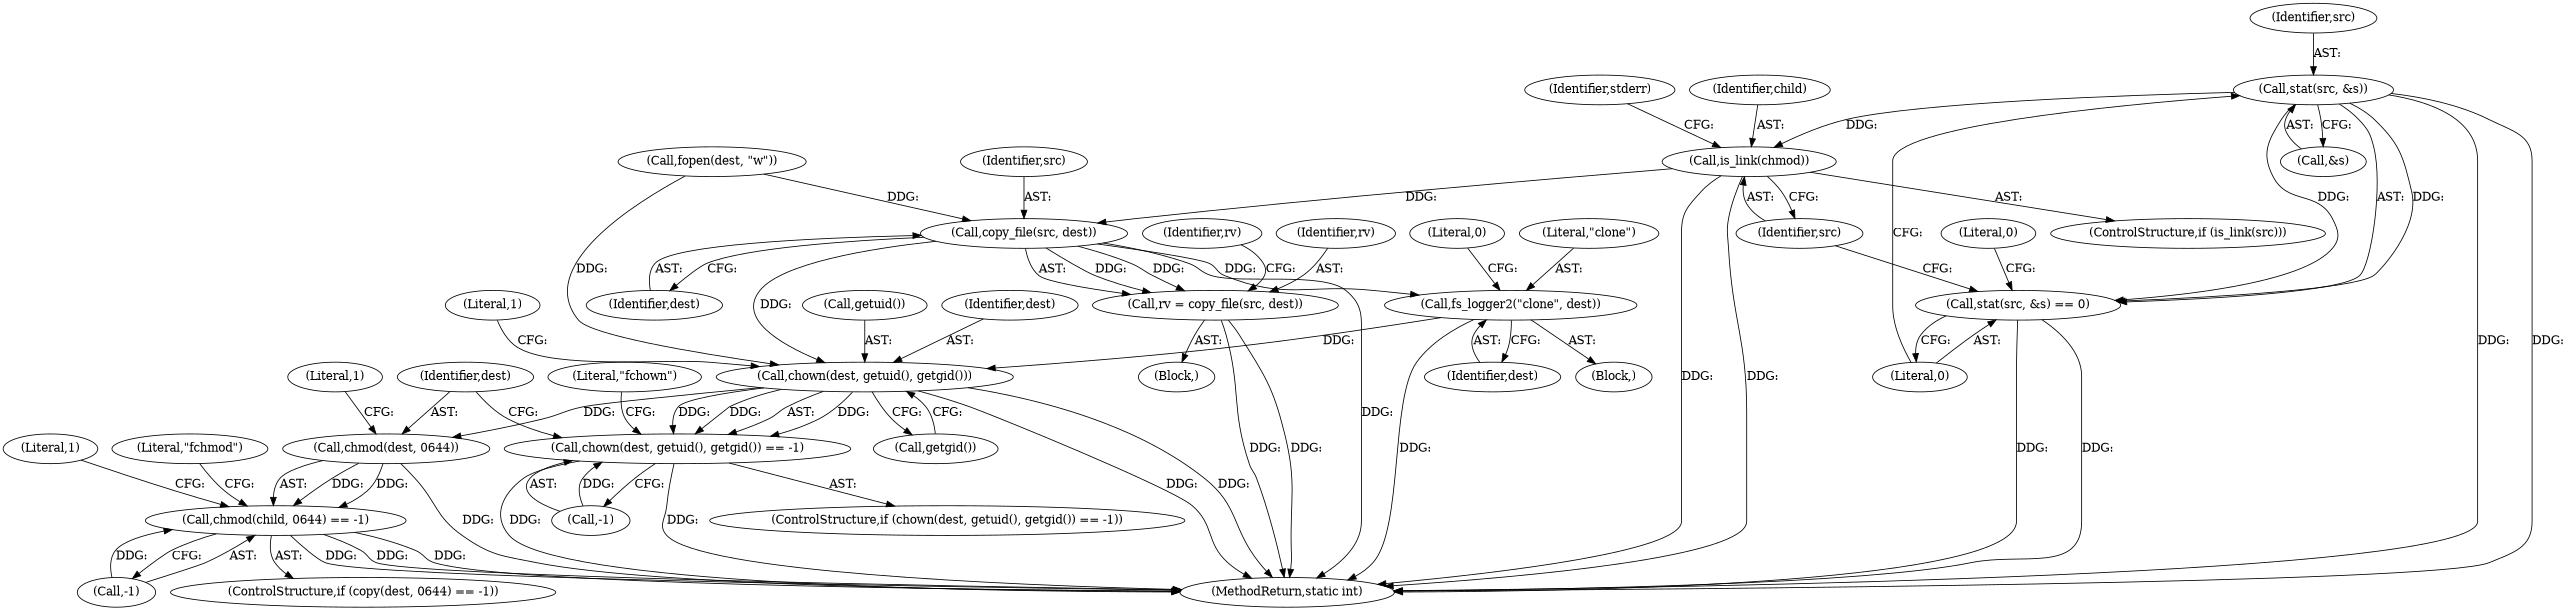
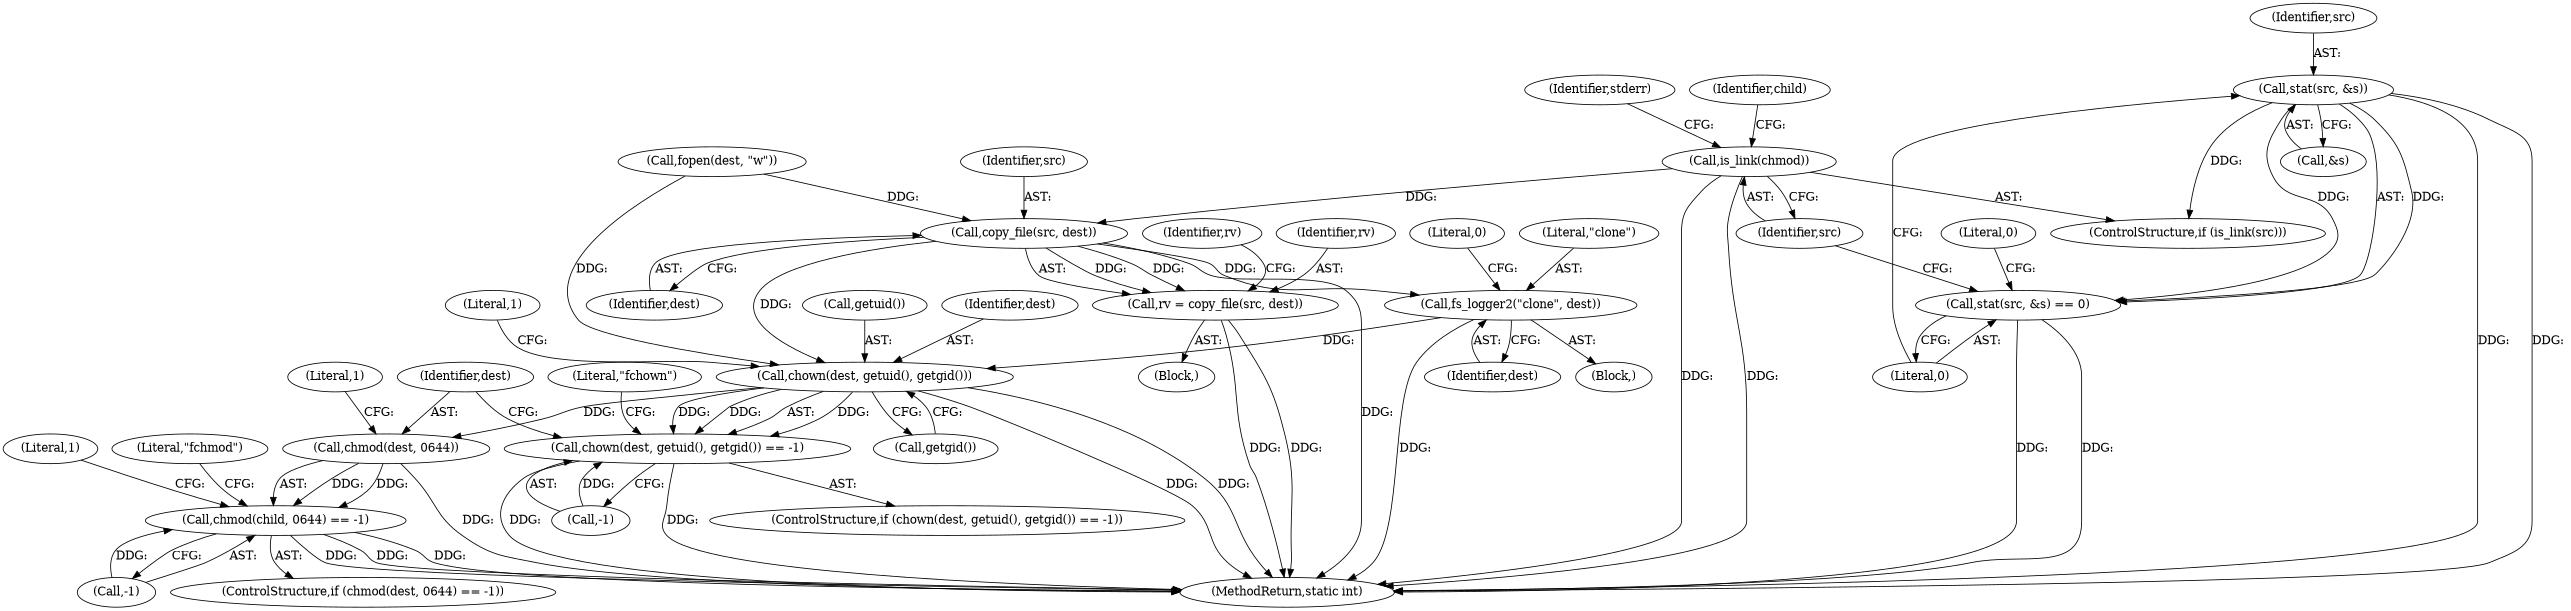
edge "(Call,stat(src, &s))" -> "(Call,is_link(chmod))": now "(Call,stat(src, &s))" -> "(ControlStructure,if (is_link(src)))"
edge "(Identifier,child)" -> "(Call,is_link(chmod))": label "AST: " -> "CFG: "
node "(ControlStructure,if (copy(dest, 0644) == -1))": label "(ControlStructure,if (copy(dest, 0644) == -1))" -> "(ControlStructure,if (chmod(dest, 0644) == -1))"
